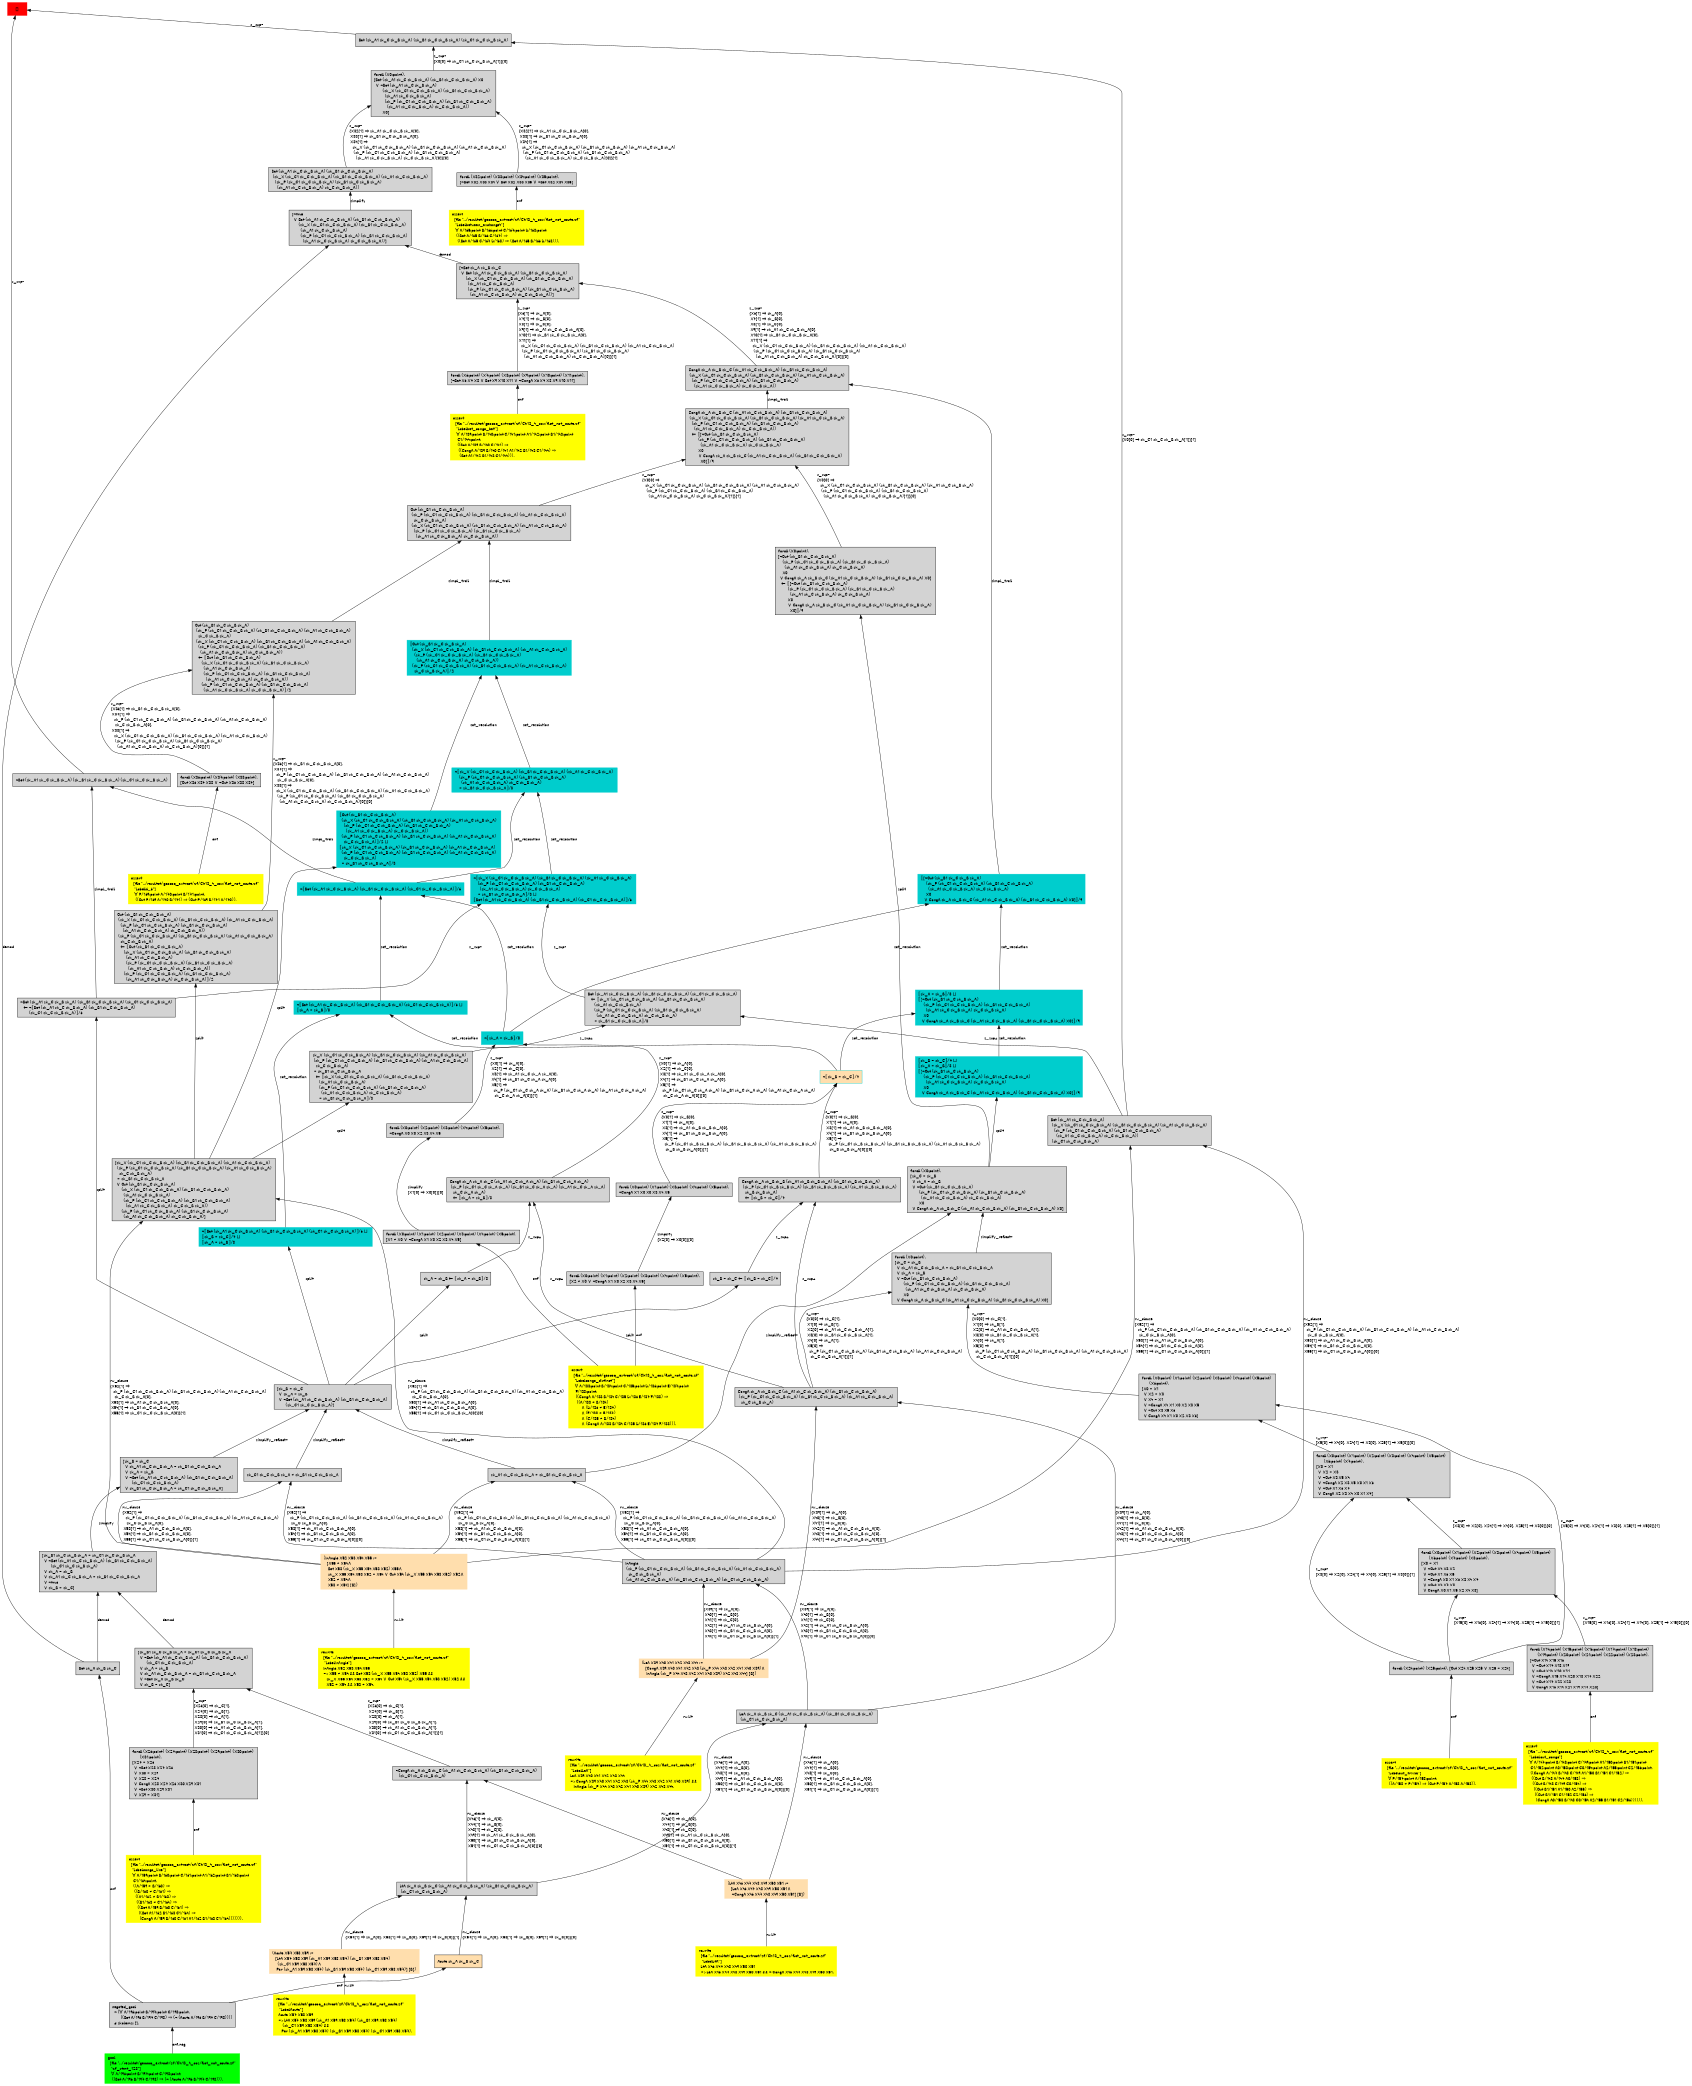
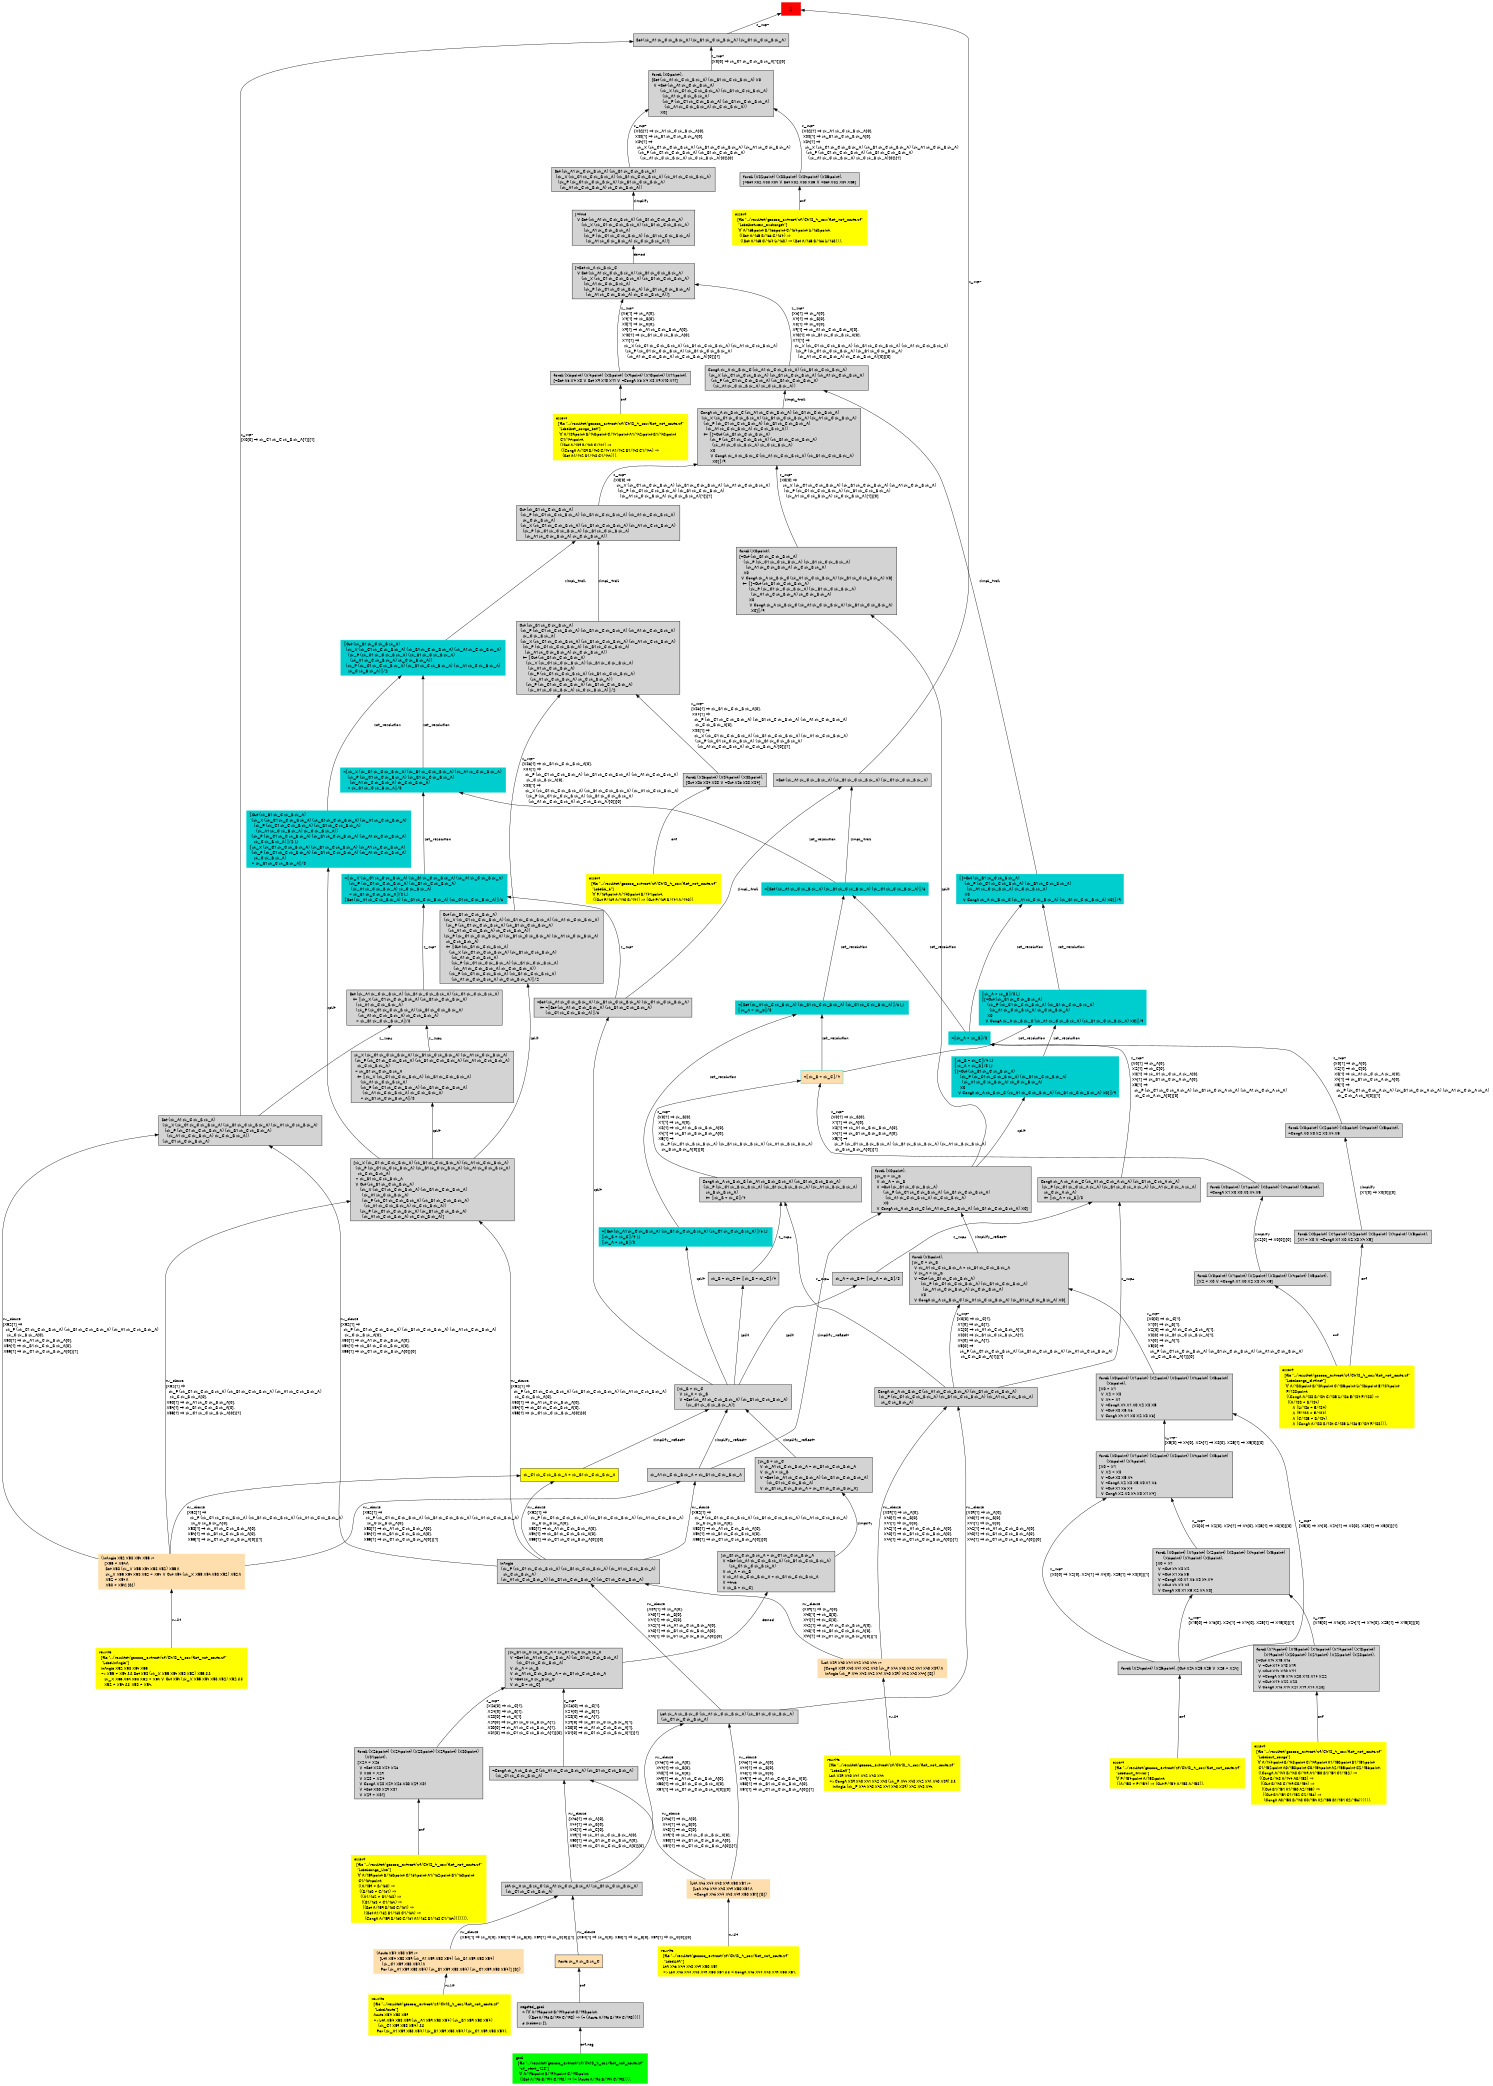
node "sk_C1 sk_C sk_B sk_A ≠ sk_B1 sk_C sk_B sk_A": fillcolor lightgrey -> yellow
node "Bet sk_A sk_B sk_C": removed
